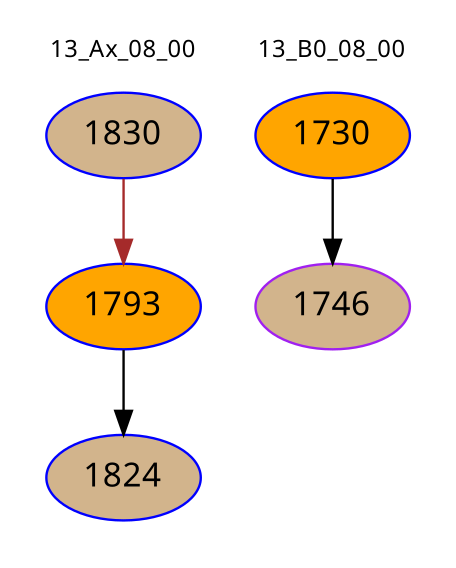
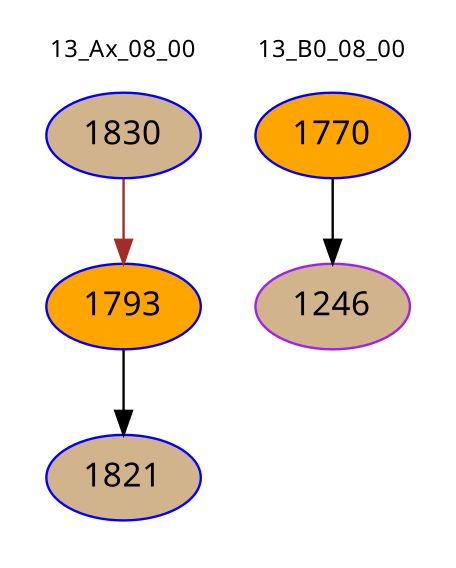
node "1730": label "1730" -> "1770"
node "1746": label "1746" -> "1246"
node "1824": label "1824" -> "1821"
